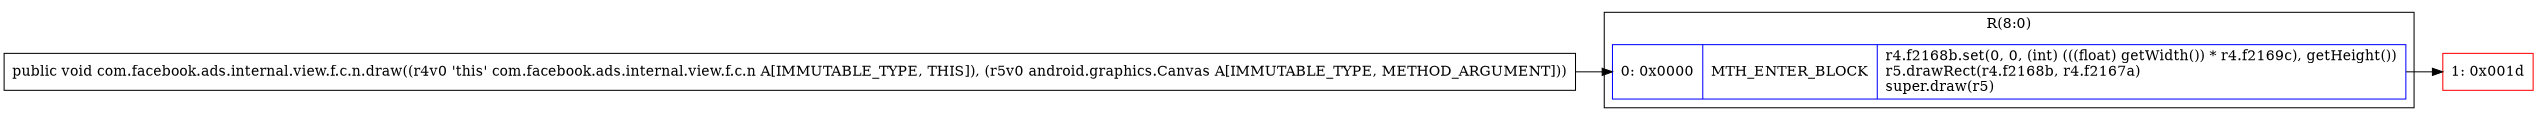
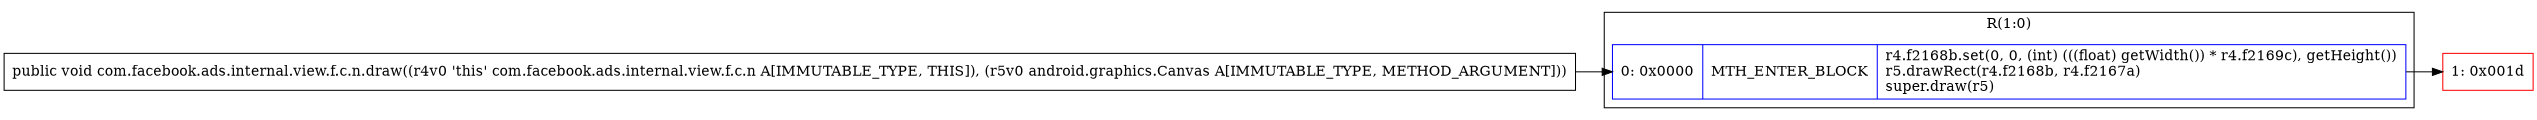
cluster "R(8:0)": label "R(8:0)" -> "R(1:0)"
